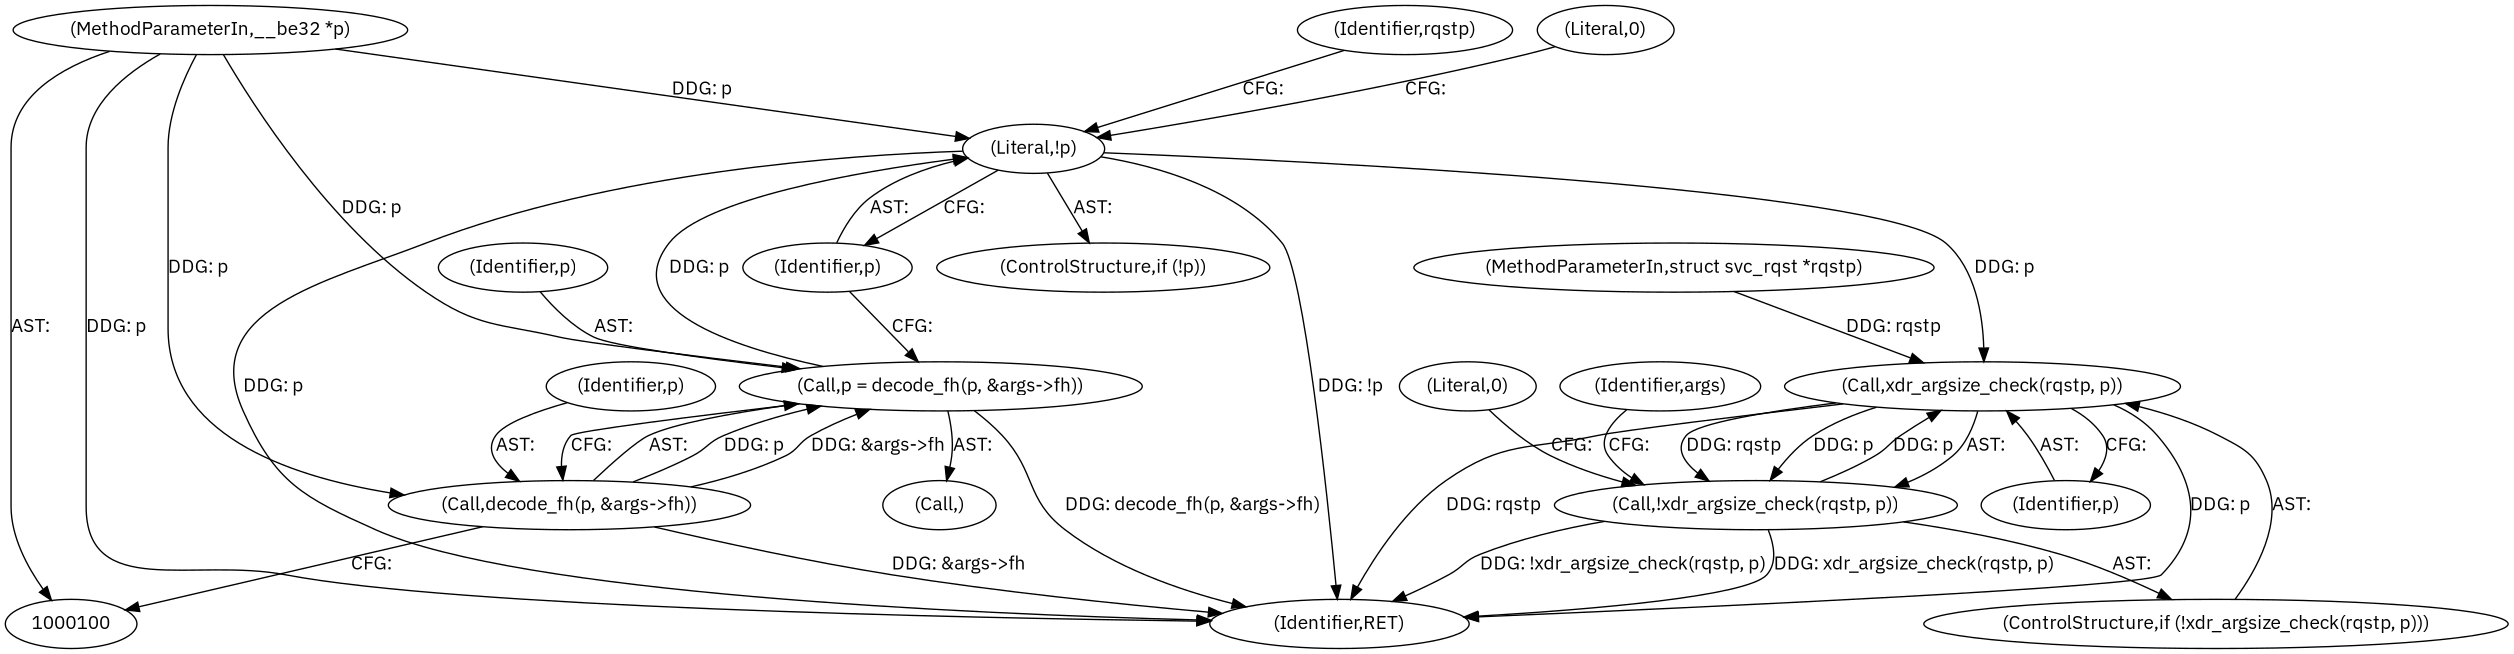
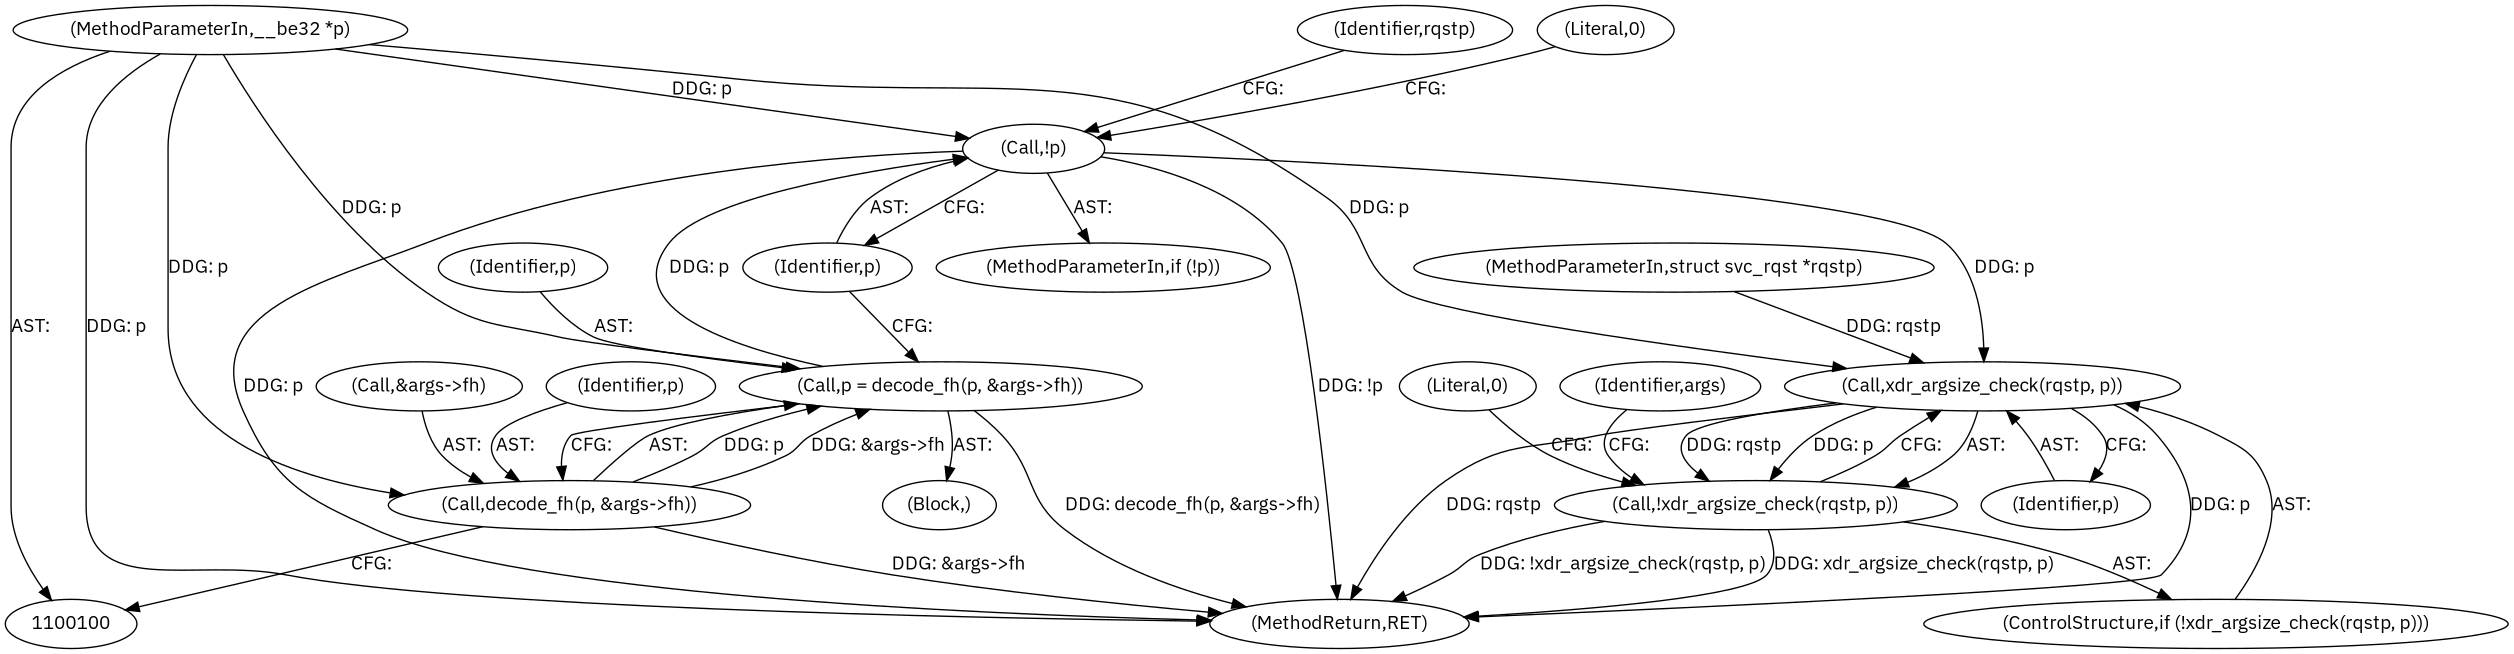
edge "(MethodParameterIn,__be32 *p)" -> "(Call,xdr_argsize_check(rqstp, p))": added, label "DDG: p"
node "(Literal,!p)": label "(Literal,!p)" -> "(Call,!p)"
node "(ControlStructure,if (!p))": label "(ControlStructure,if (!p))" -> "(MethodParameterIn,if (!p))"
node "(Call,&args->fh)": added
edge "(Call,!xdr_argsize_check(rqstp, p))" -> "(Call,xdr_argsize_check(rqstp, p))": label "DDG: p" -> "CFG: "
node "(Call,)": label "(Call,)" -> "(Block,)"
node "1000100": label "1000100" -> "1100100"
node "(Identifier,RET)": label "(Identifier,RET)" -> "(MethodReturn,RET)"
